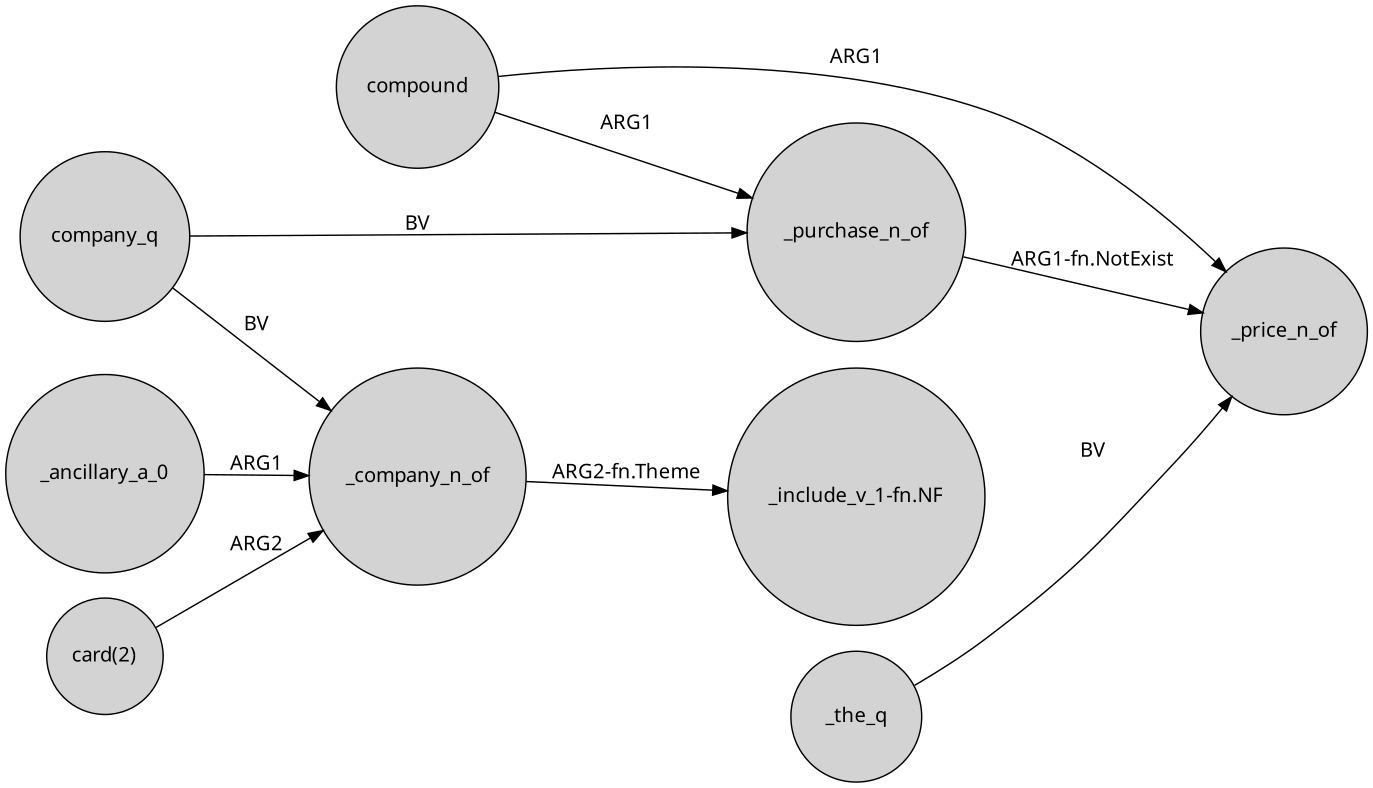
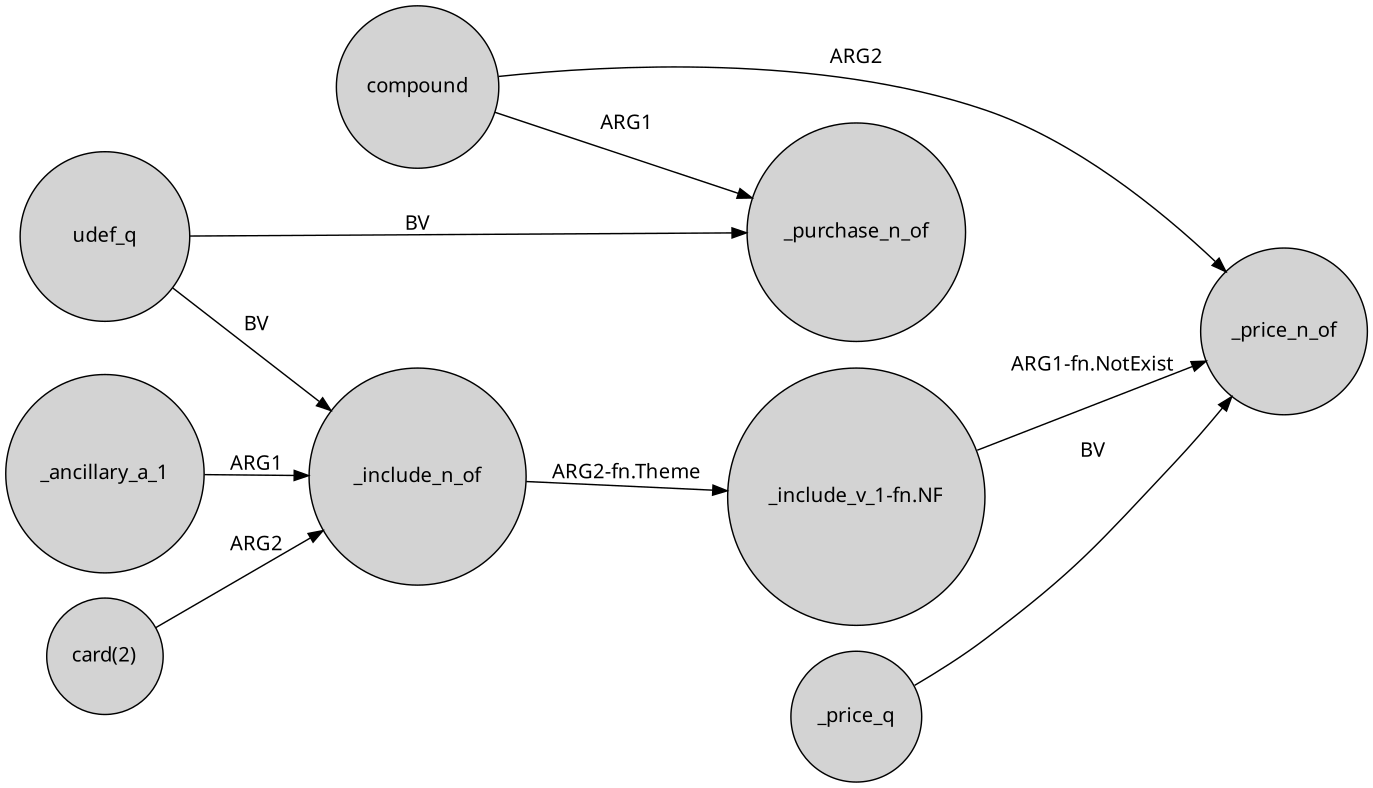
edge "compound" -> "_price_n_of": label "ARG1" -> "ARG2"
node "company_q": label "company_q" -> "udef_q"
edge "_purchase_n_of" -> "_price_n_of": now "_include_v_1-fn.NF" -> "_price_n_of"
node "_ancillary_a_0": label "_ancillary_a_0" -> "_ancillary_a_1"
node "_company_n_of": label "_company_n_of" -> "_include_n_of"
node "_the_q": label "_the_q" -> "_price_q"
